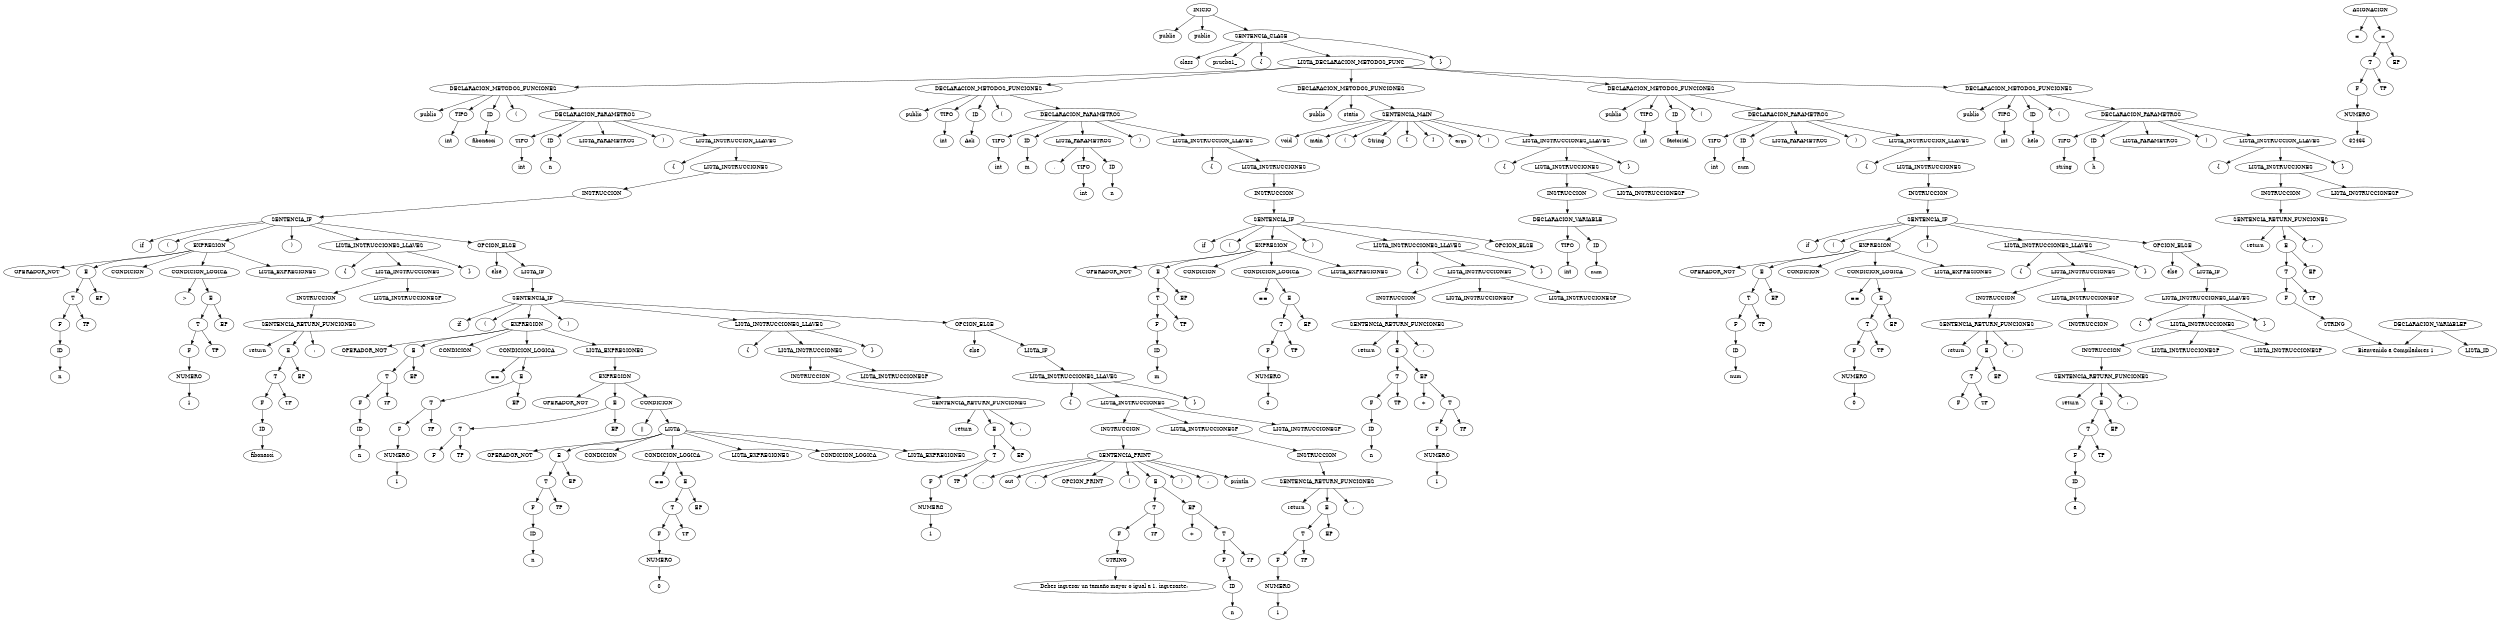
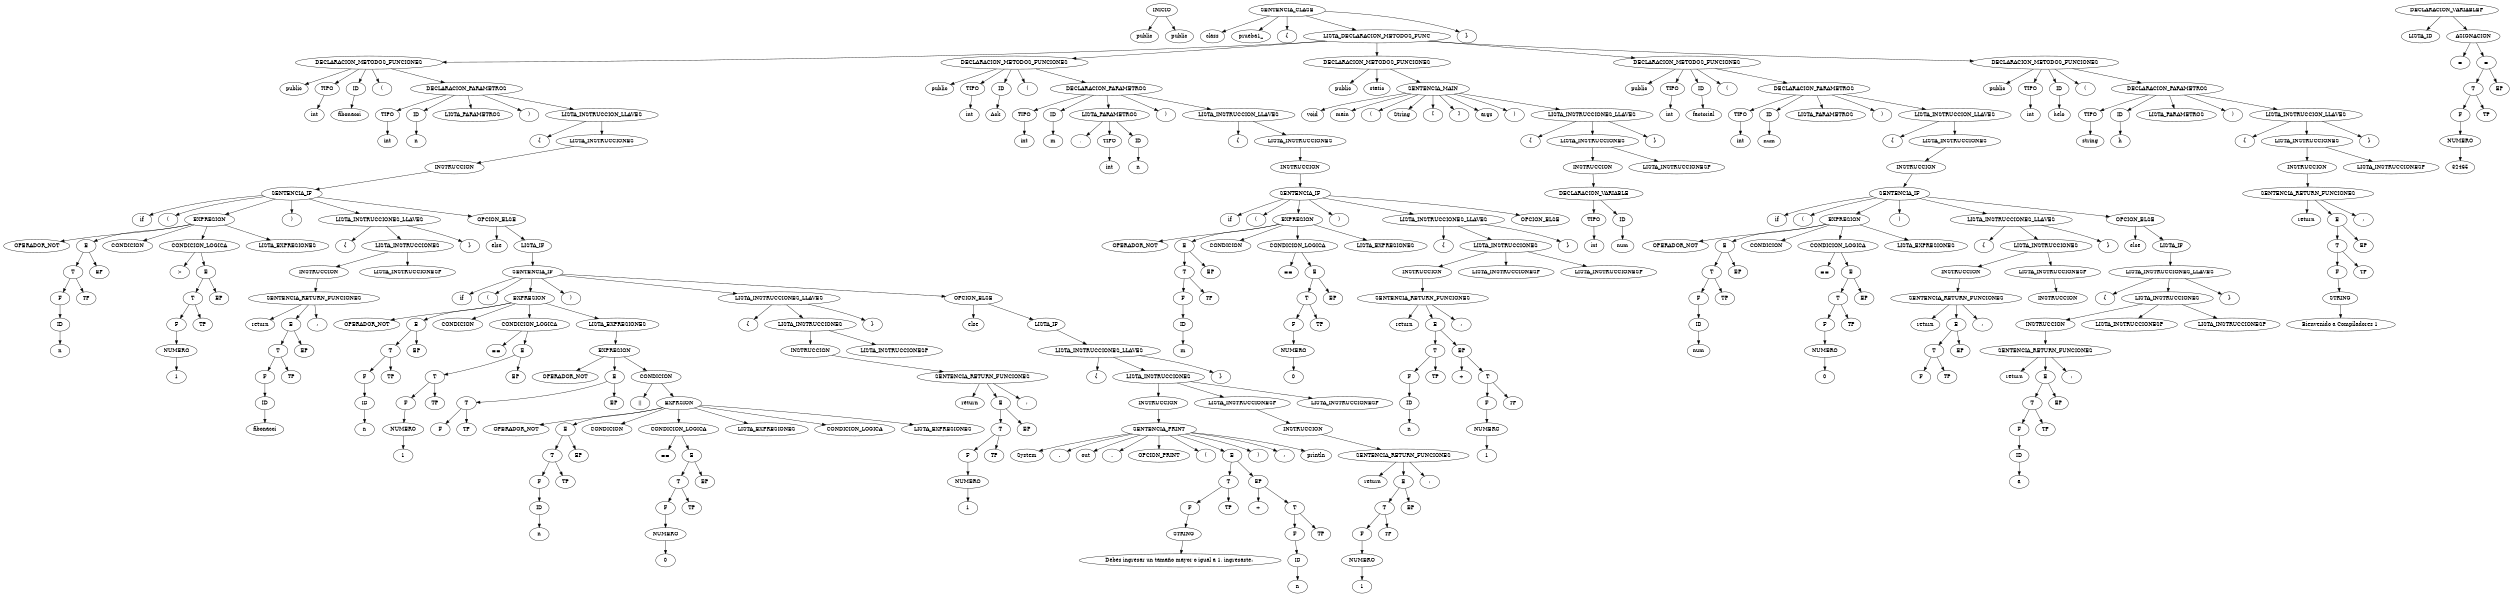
edge "INICIO" -> "SENTENCIA_CLASE": removed
edge "DECLARACION_VARIABLEP" -> "Bienvenido a Compiladores 1": now "DECLARACION_VARIABLEP" -> "ASIGNACION"
node "LISTA": label "LISTA" -> "EXPRSION"
node "System": added
